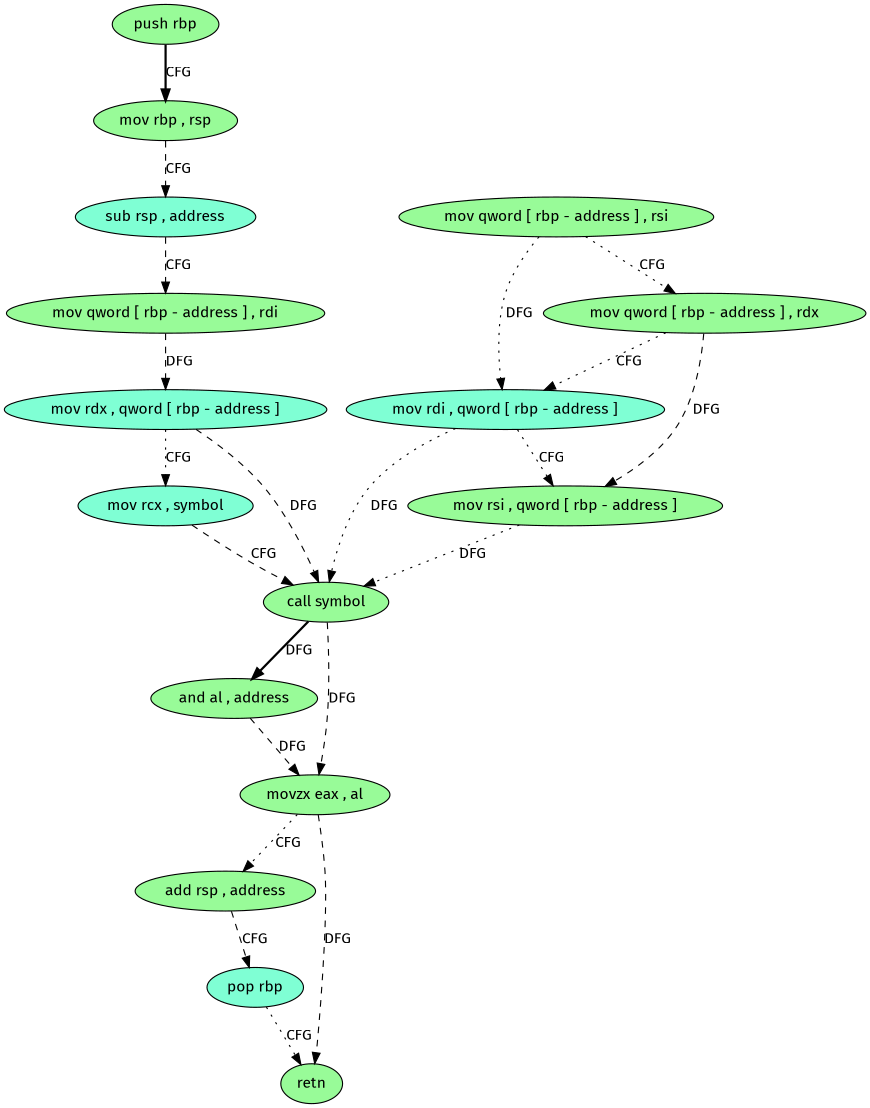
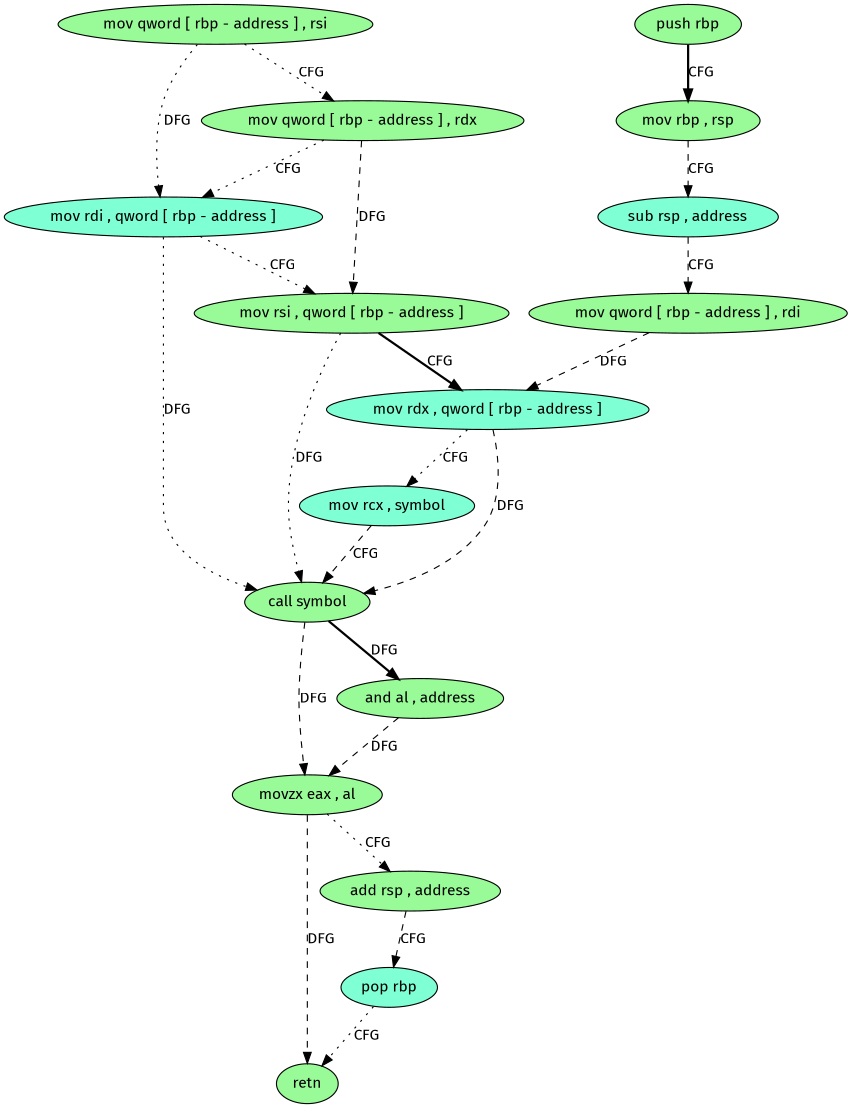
edge "mov rsi , qword [ rbp - address ]" -> "mov rdx , qword [ rbp - address ]": added, label "CFG"
